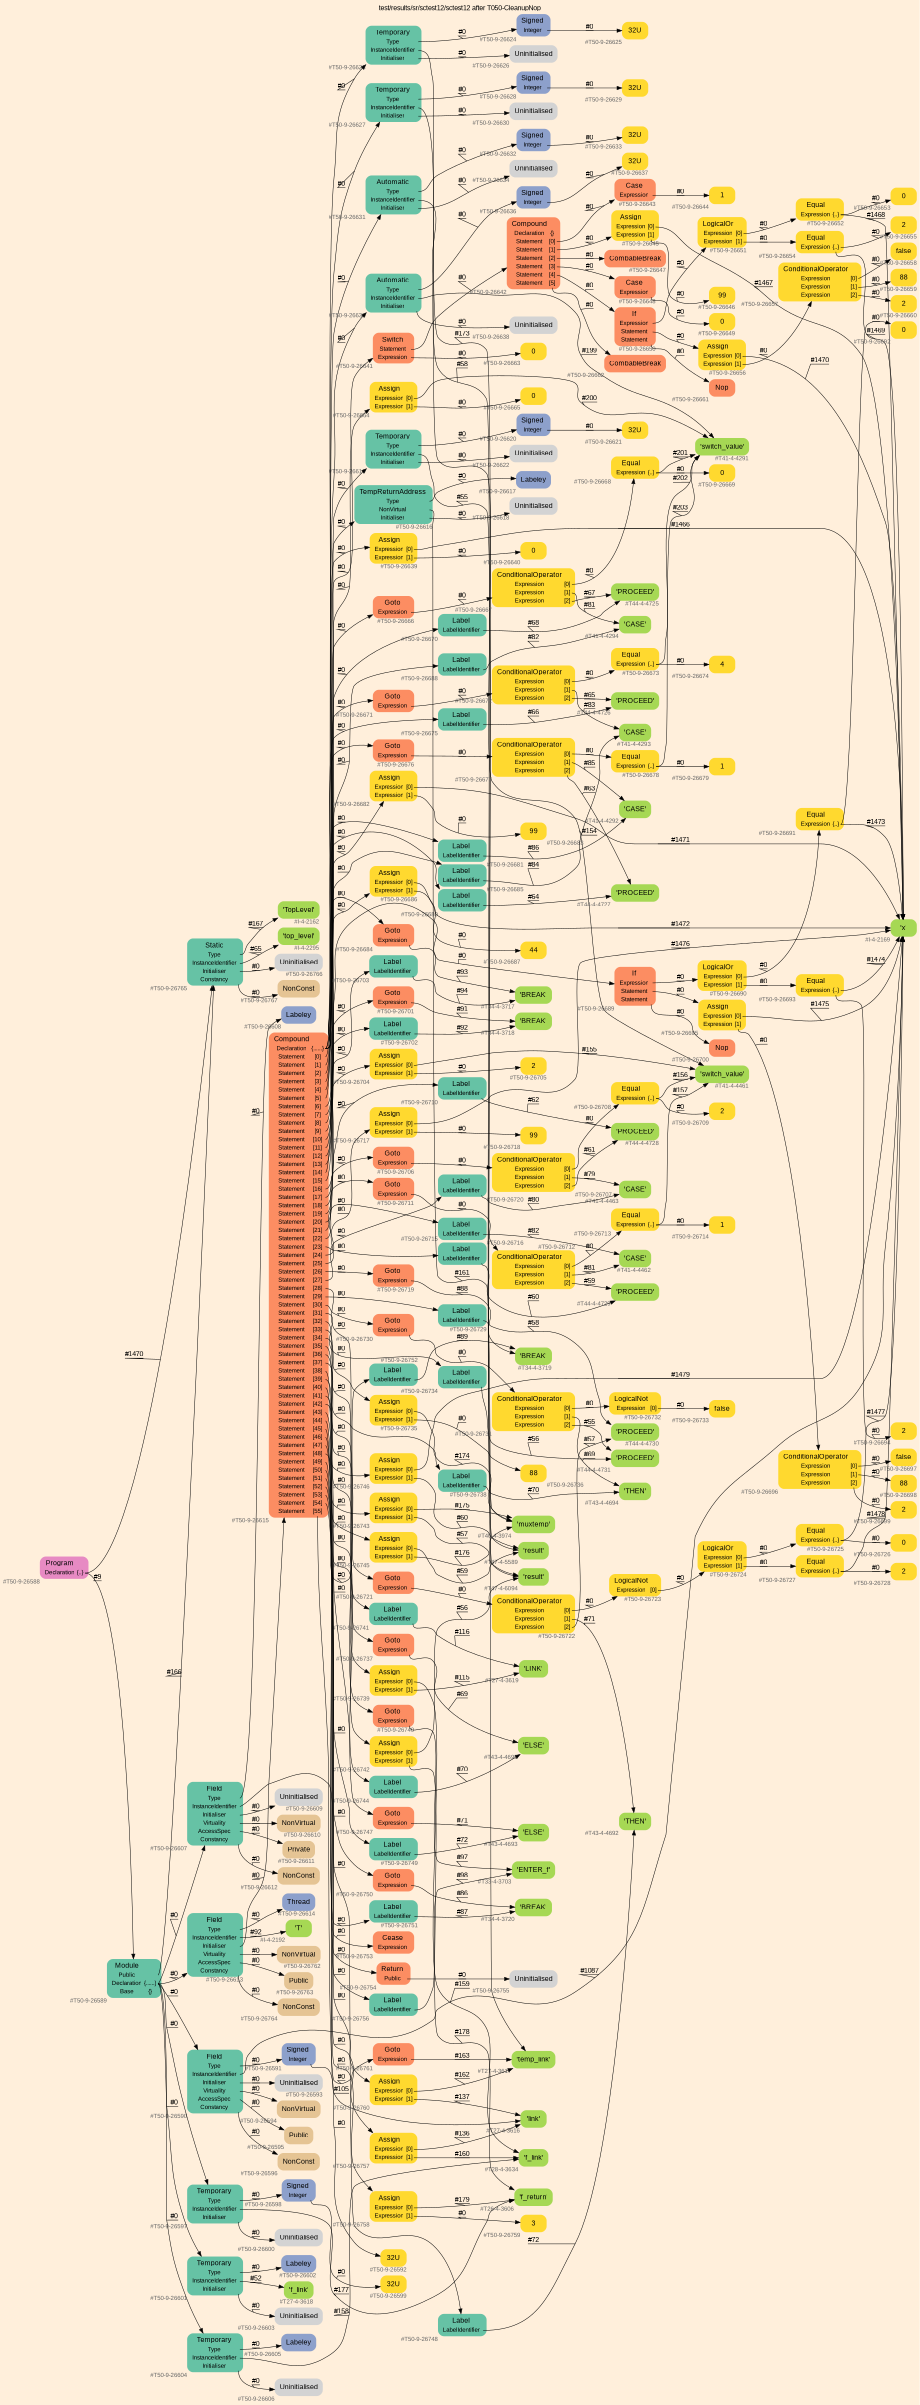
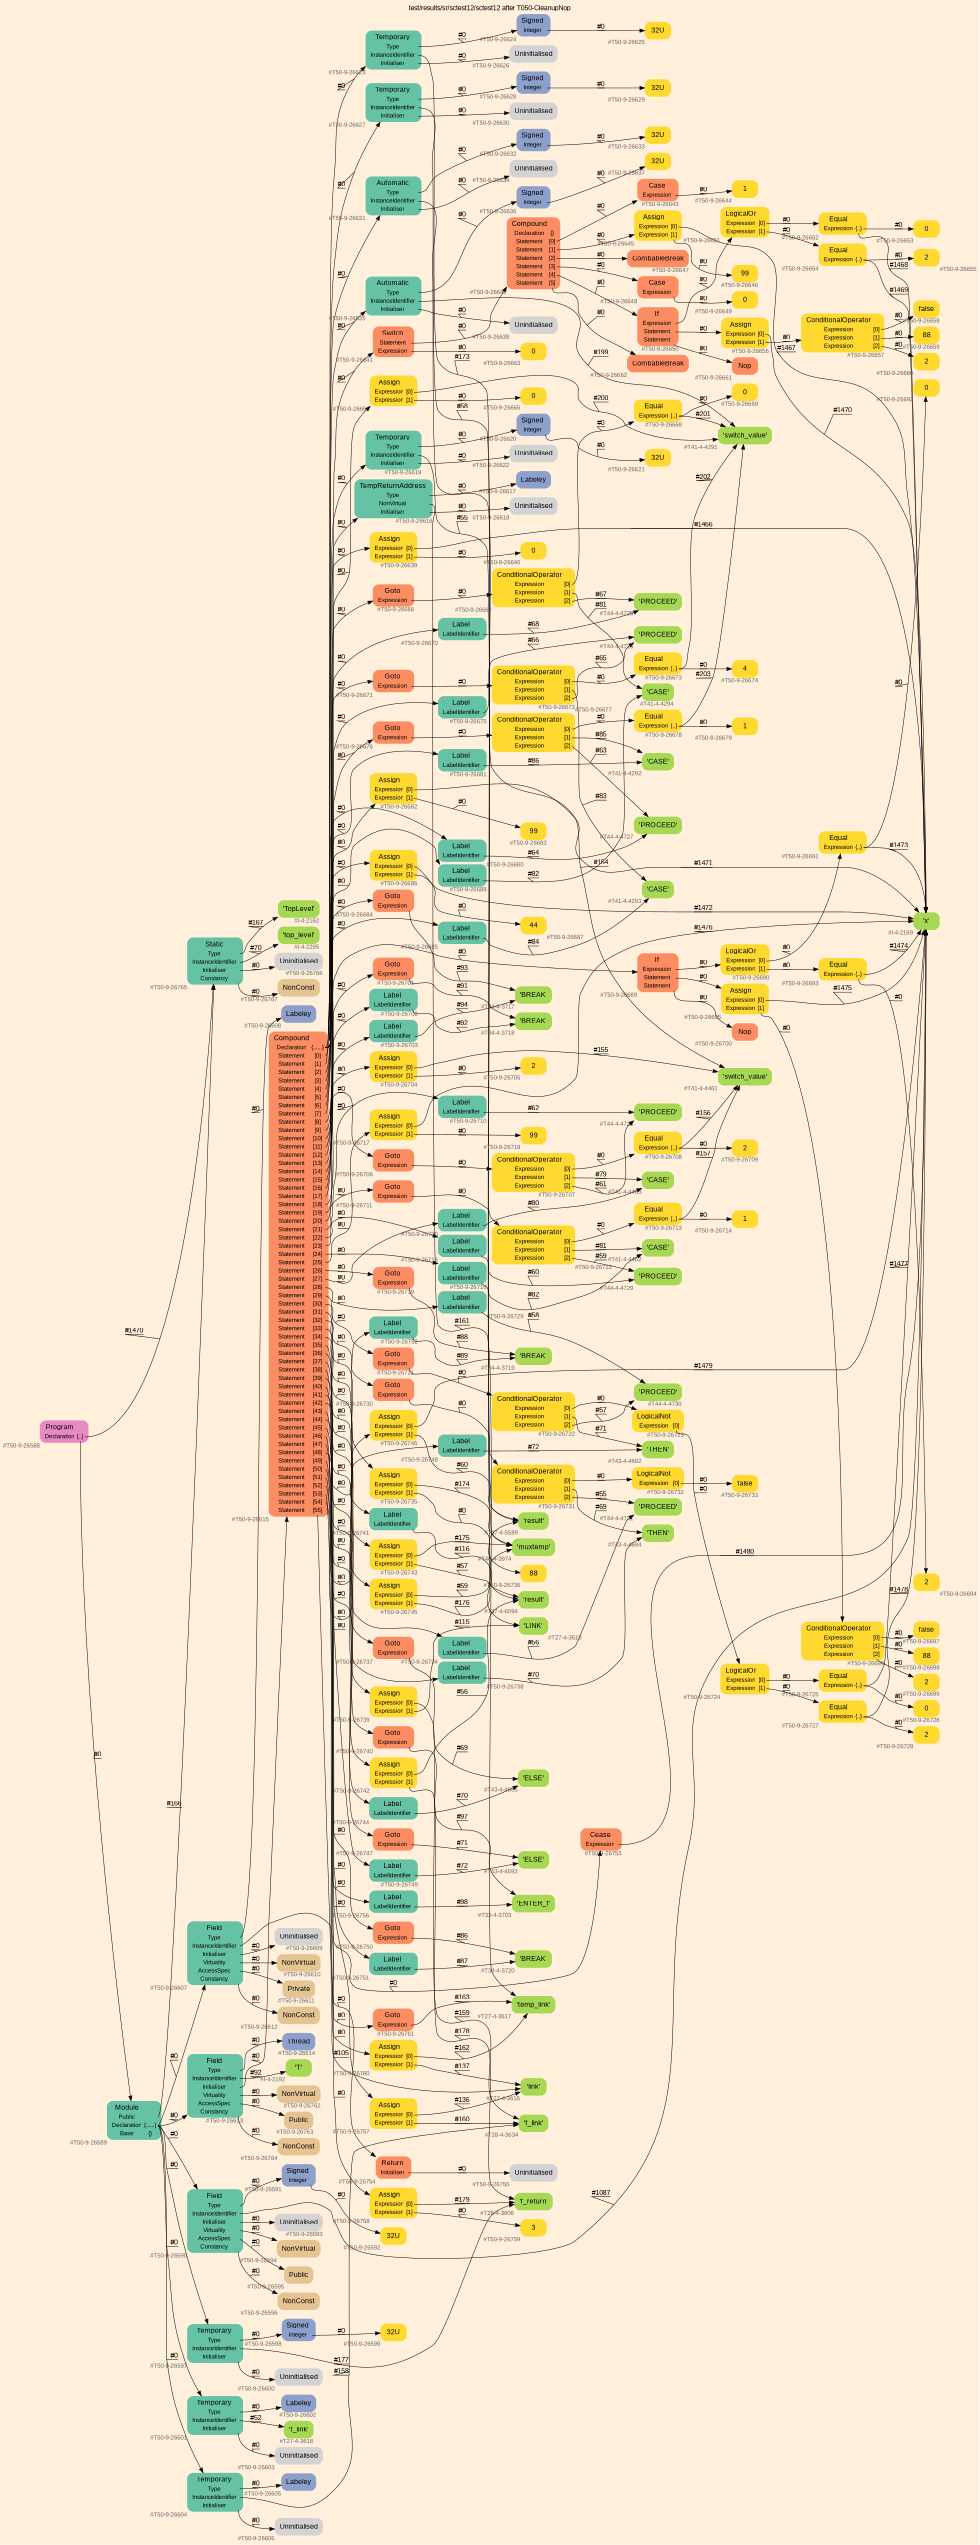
edge "Static" -> "'top_level'": label "#65" -> "#70"
edge "Cease" -> "'x'": added, label "#1480"
edge "Program" -> "Module": label "#9" -> "#0"
node "Return": text "Public" -> "Initialiser"
